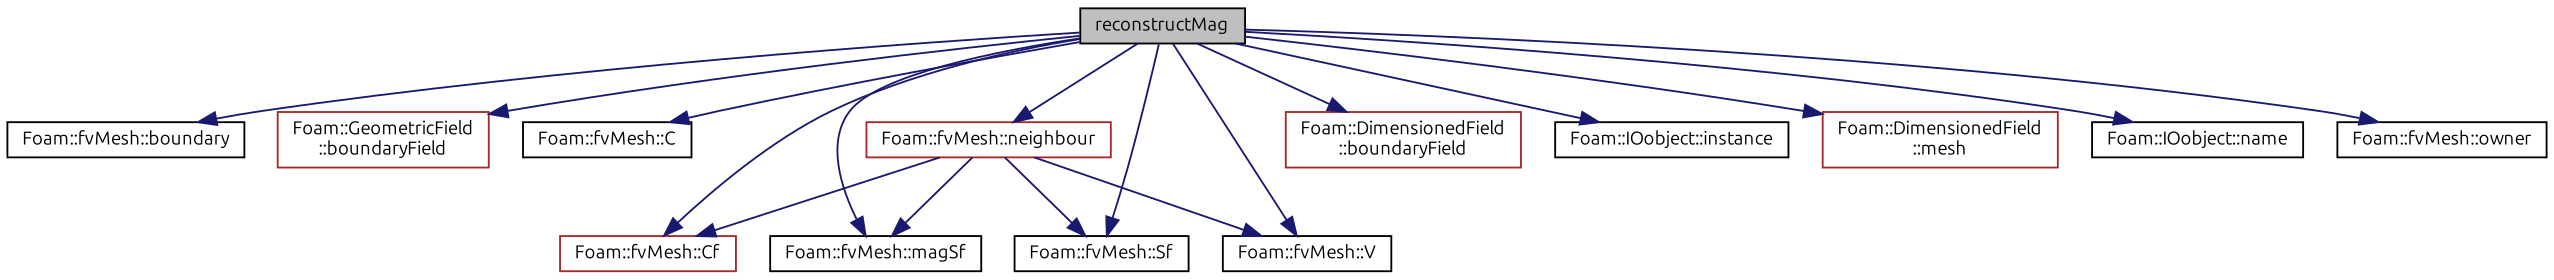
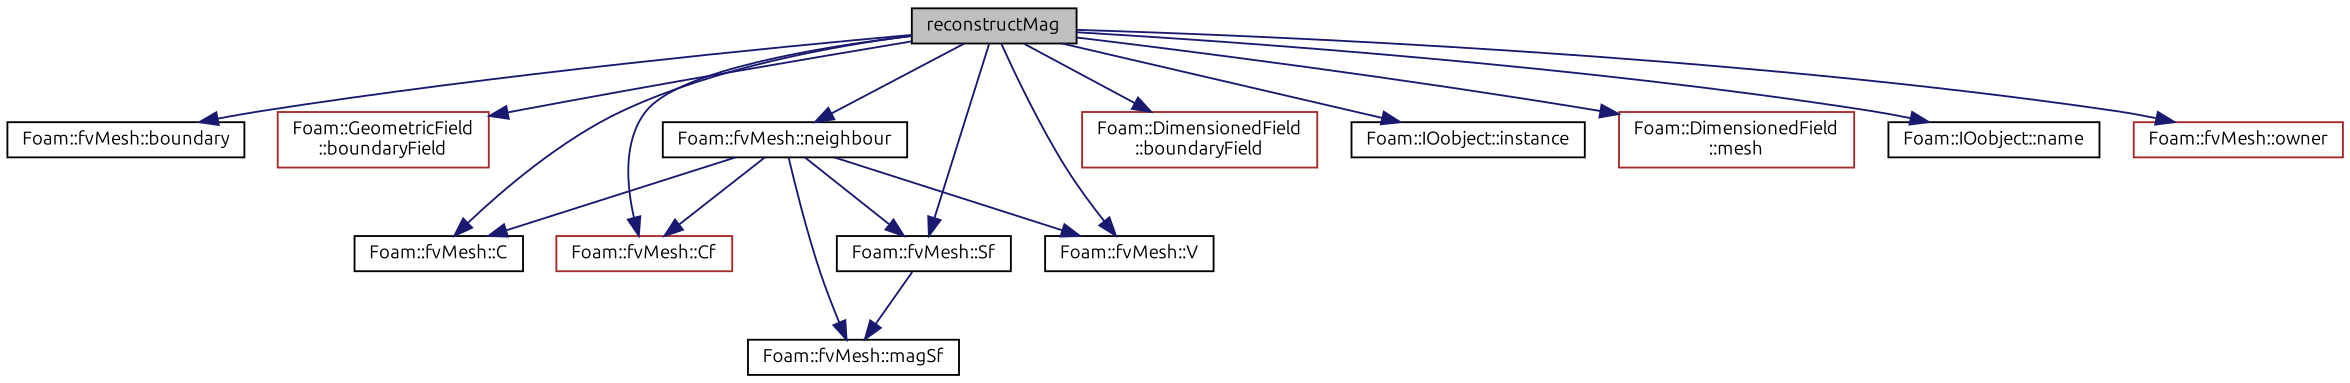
edge "reconstructMag" -> "Foam::fvMesh::magSf": now "Foam::fvMesh::Sf" -> "Foam::fvMesh::magSf"
node "Foam::fvMesh::neighbour": color brown -> black
node "Foam::fvMesh::owner": color black -> brown
edge "Foam::fvMesh::neighbour" -> "Foam::fvMesh::C": added
